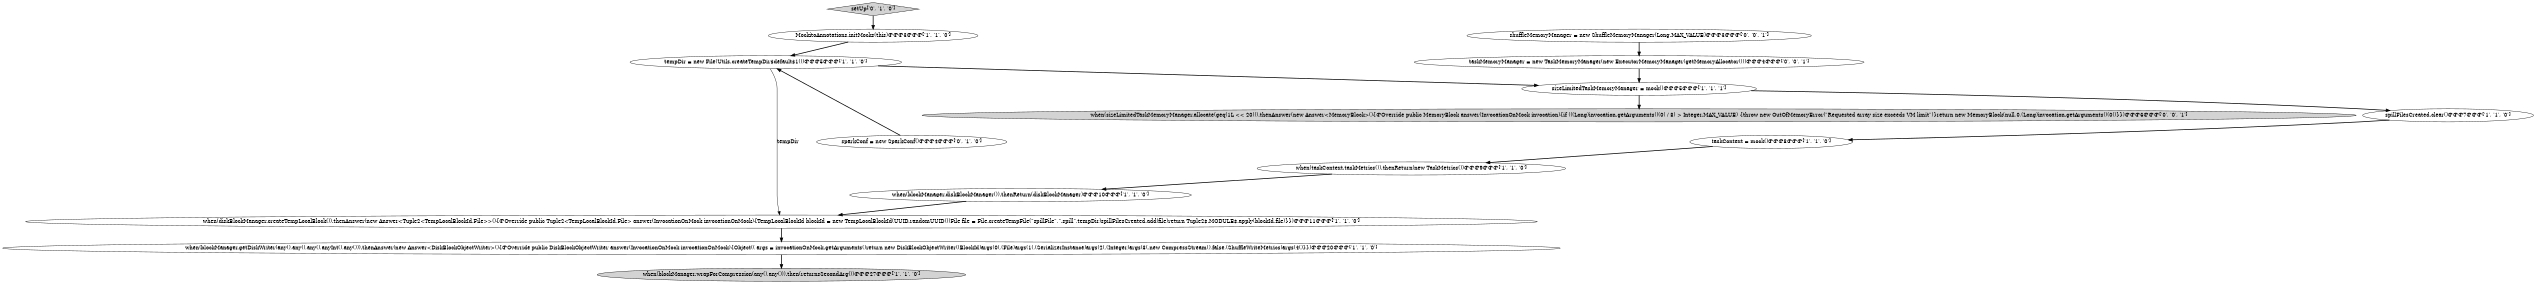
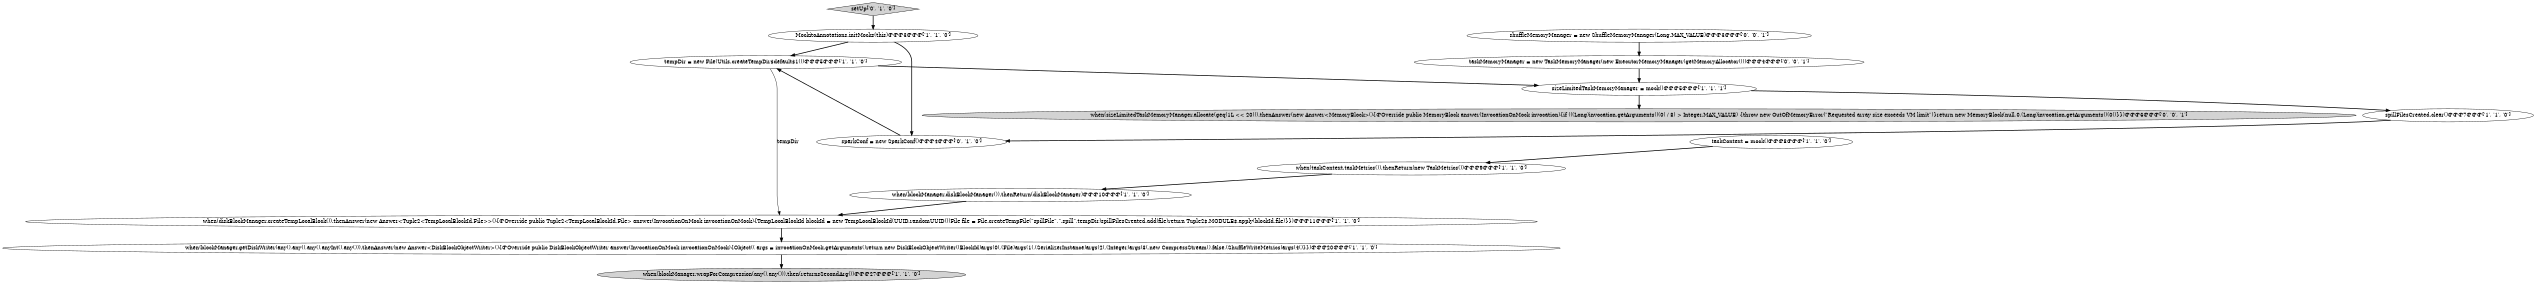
edge "MockitoAnnotations.initMocks(this)@@@3@@@['1', '1', '0']" -> "sparkConf = new SparkConf()@@@4@@@['0', '1', '0']": added
edge "spillFilesCreated.clear()@@@7@@@['1', '1', '0']" -> "taskContext = mock()@@@8@@@['1', '1', '0']": now "spillFilesCreated.clear()@@@7@@@['1', '1', '0']" -> "sparkConf = new SparkConf()@@@4@@@['0', '1', '0']"
